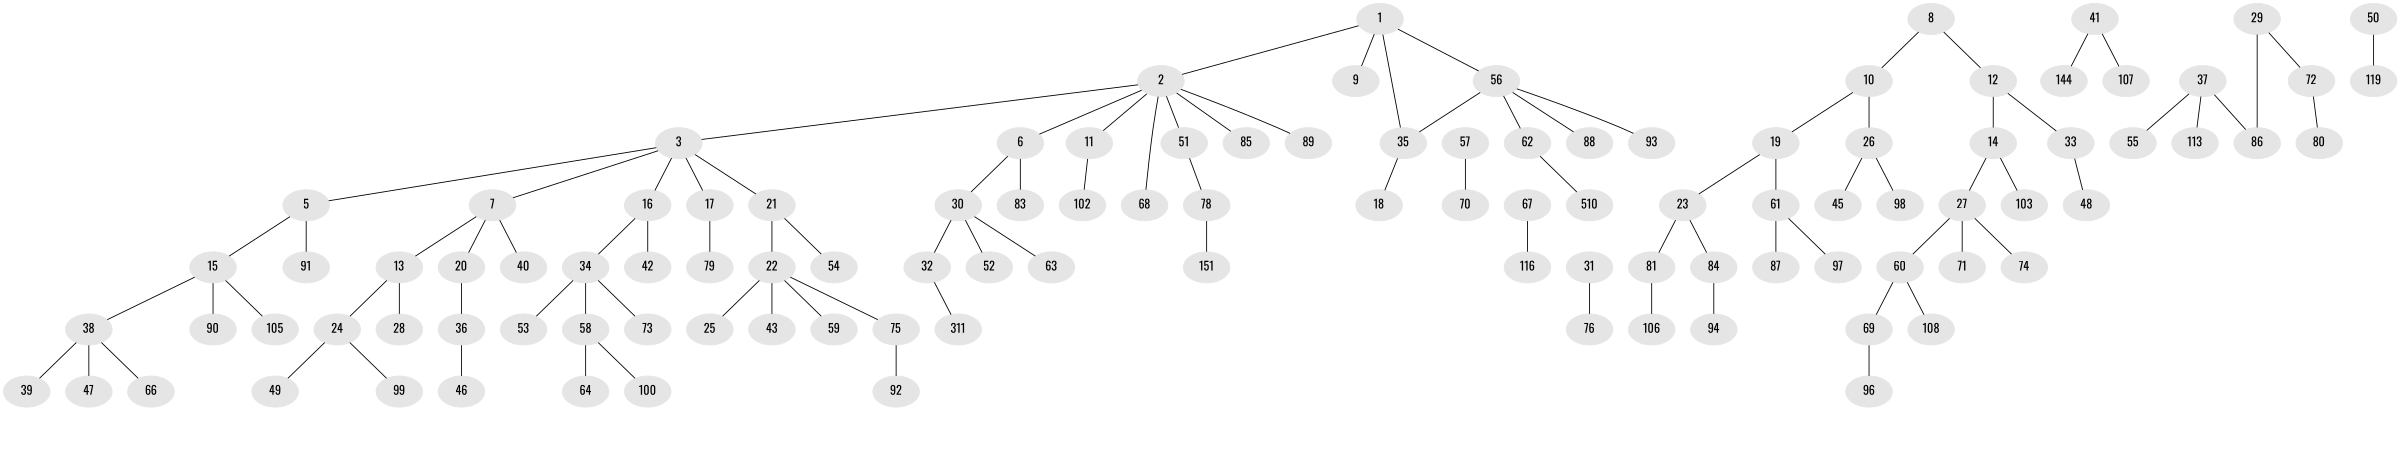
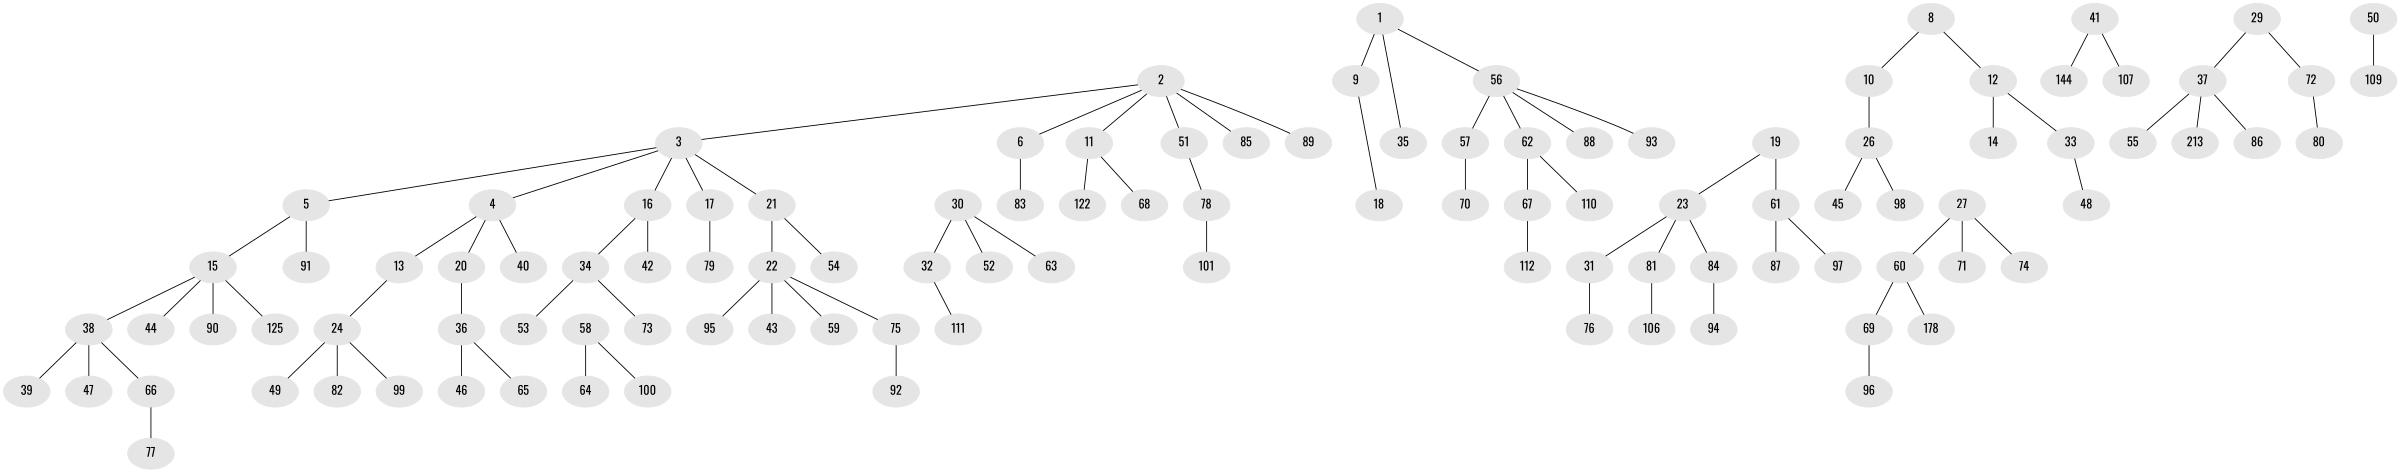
edge "1" -- "2": removed
edge "29" -- "86": now "29" -- "37"
node "119": label "119" -> "109"
edge "56" -- "35": now "56" -- "57"
edge "10" -- "19": removed
edge "2" -- "68": now "11" -- "68"
node "113": label "113" -> "213"
edge "6" -- "30": removed
edge "35" -- "18": now "9" -- "18"
edge "62" -- "67": added
edge "14" -- "27": removed
node "7": label "7" -> "4"
node "102": label "102" -> "122"
node "510": label "510" -> "110"
node "103": removed
edge "23" -- "31": added
node "151": label "151" -> "101"
node "116": label "116" -> "112"
edge "34" -- "58": removed
node "44": added
node "105": label "105" -> "125"
node "28": removed
node "25": label "25" -> "95"
node "311": label "311" -> "111"
node "108": label "108" -> "178"
node "82": added
node "65": added
node "77": added
